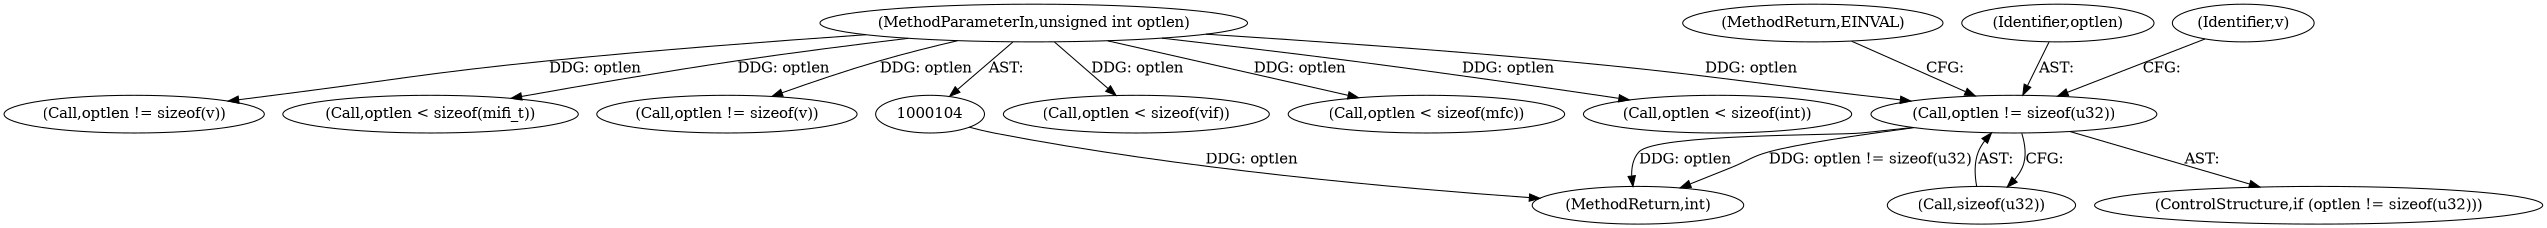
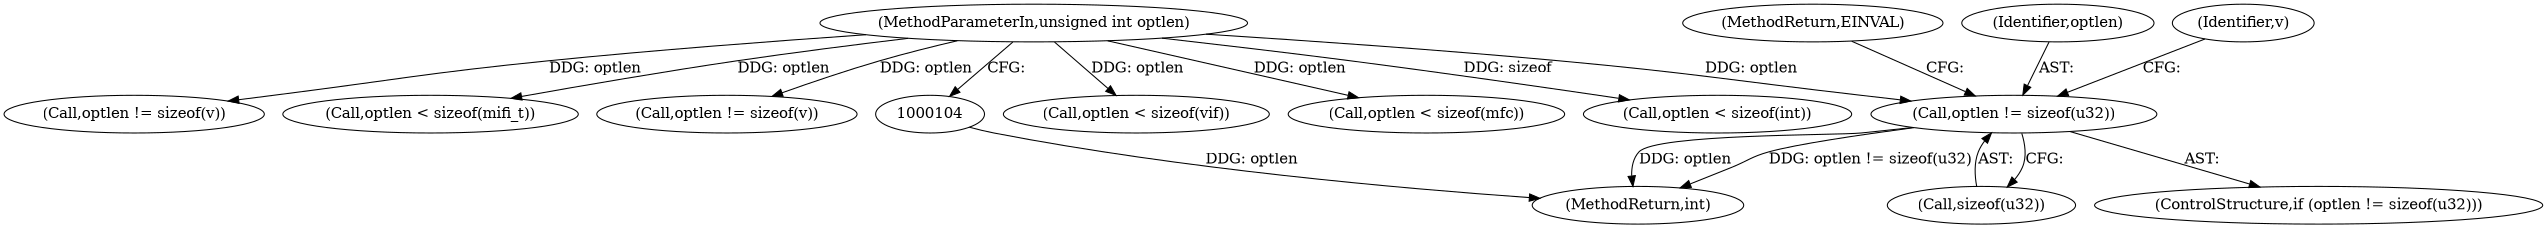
edge "(MethodParameterIn,unsigned int optlen)" -> "1000104": label "AST: " -> "CFG: "
edge "(MethodParameterIn,unsigned int optlen)" -> "(Call,optlen < sizeof(int))": label "DDG: optlen" -> "DDG: sizeof"
